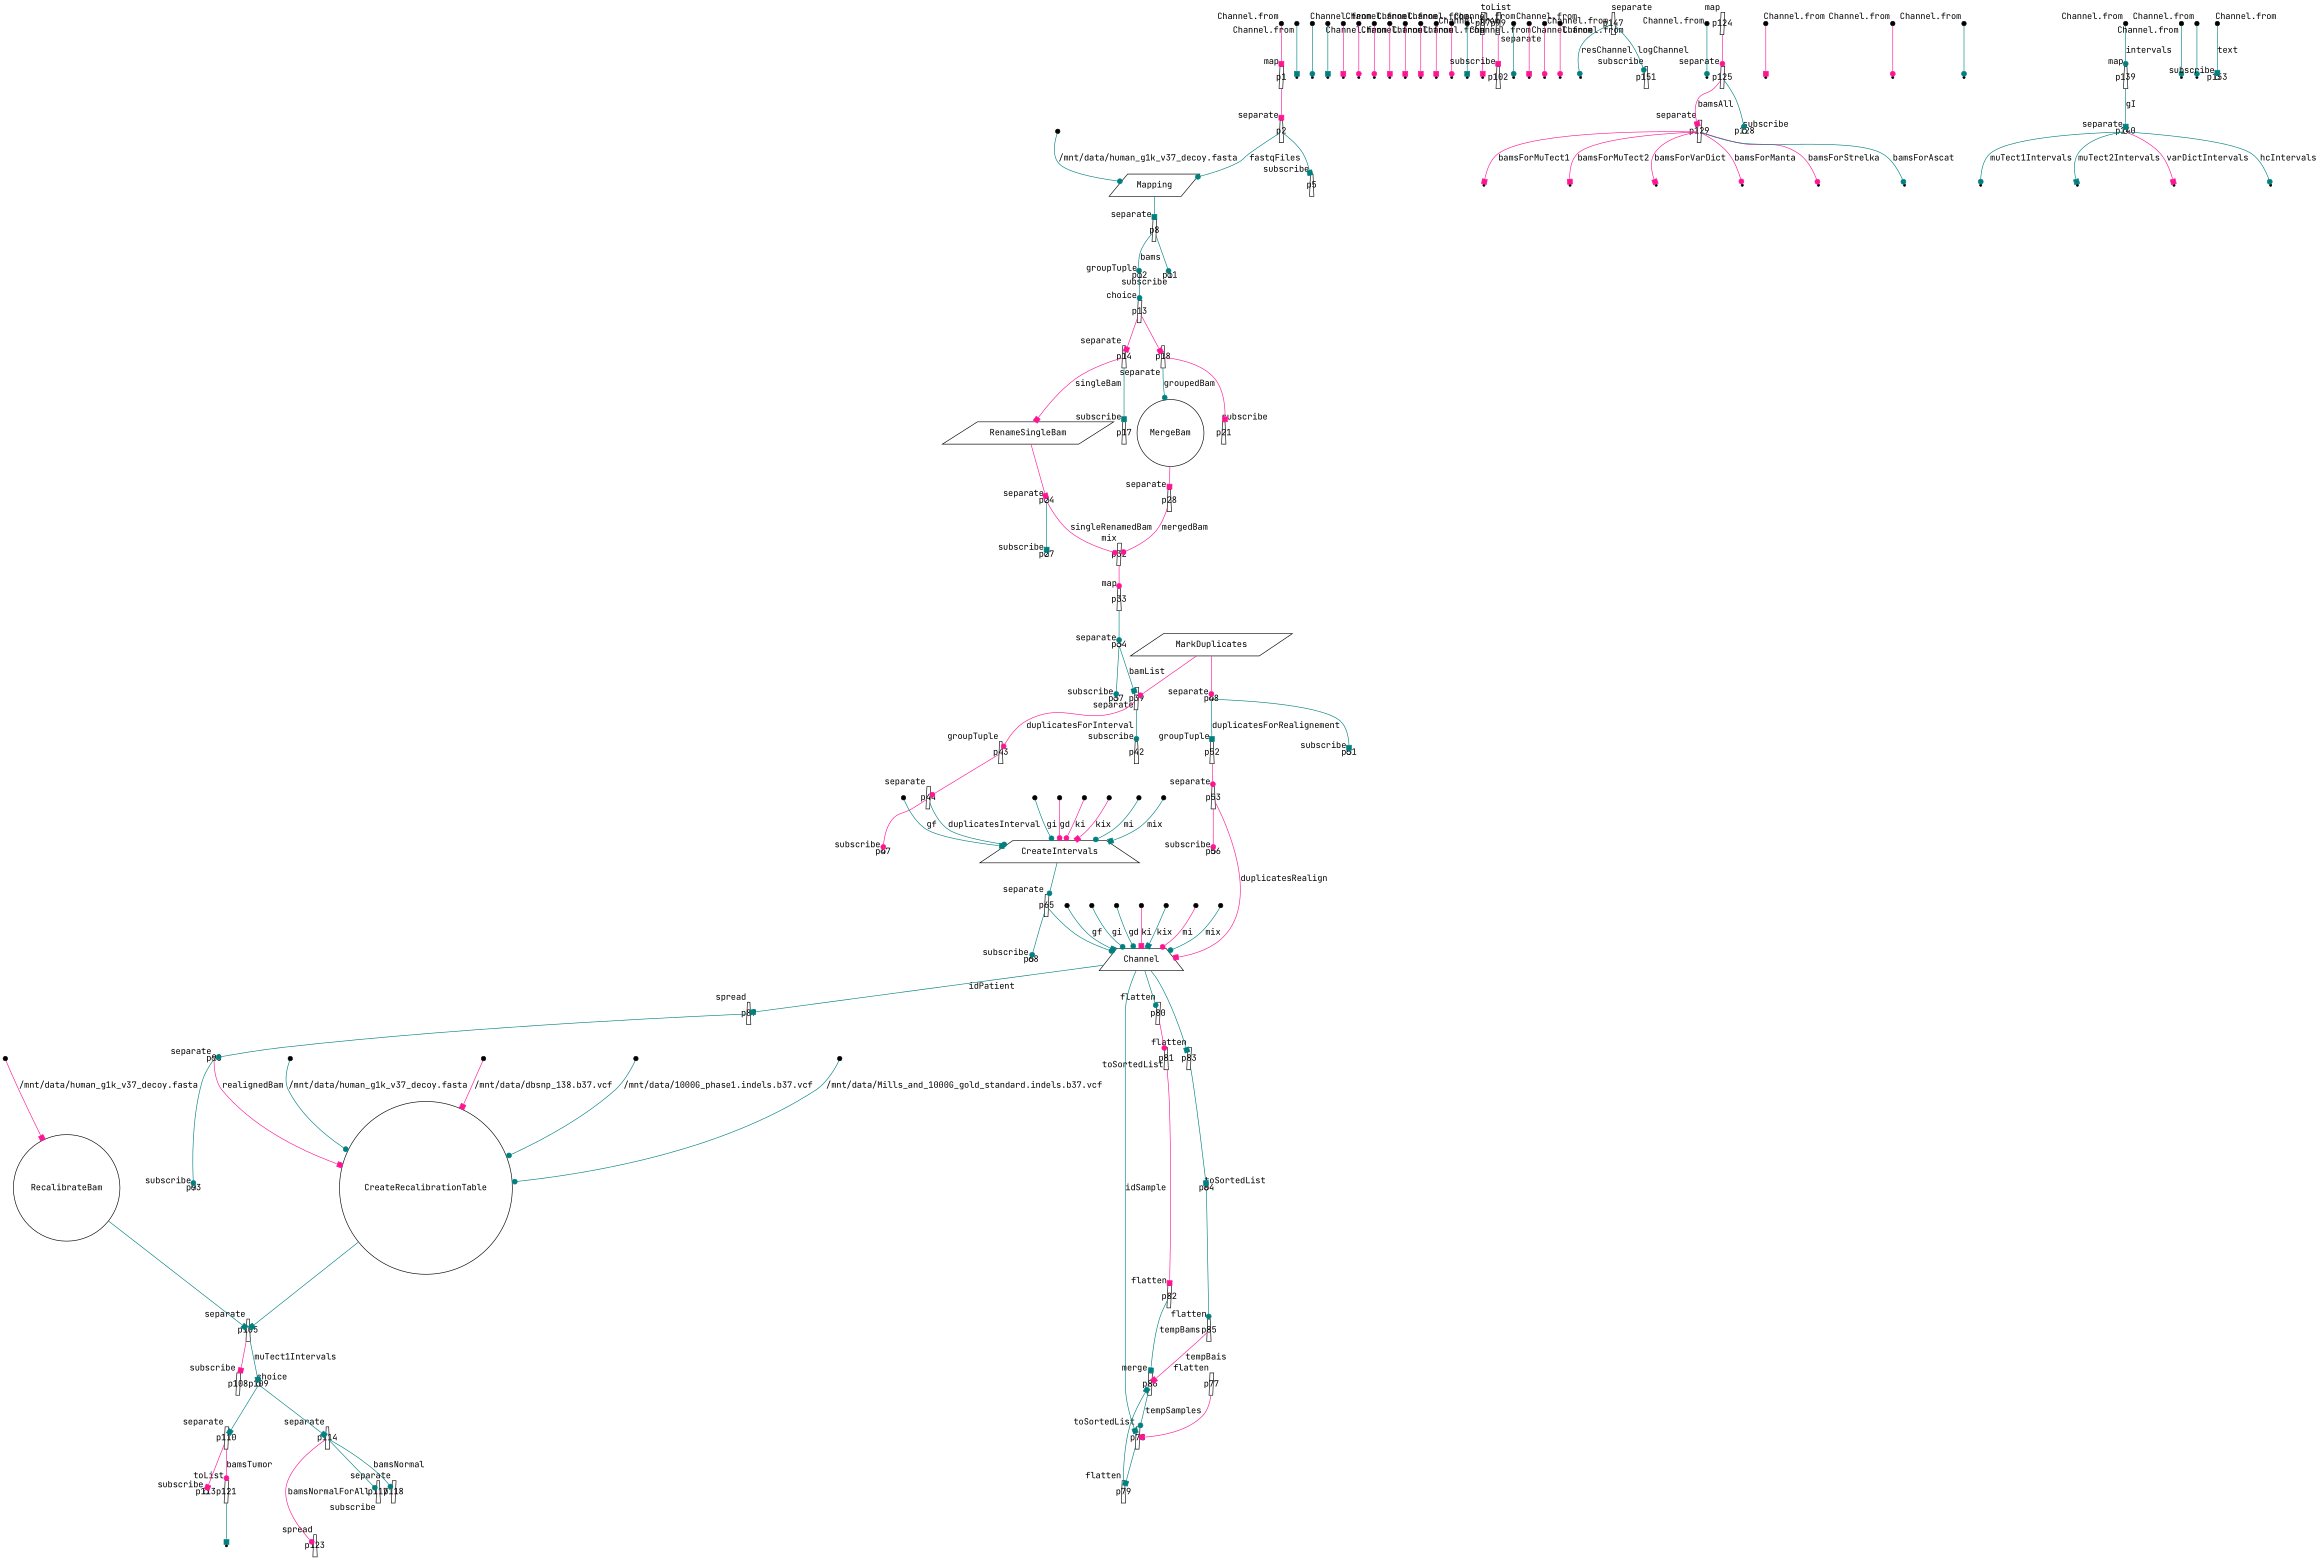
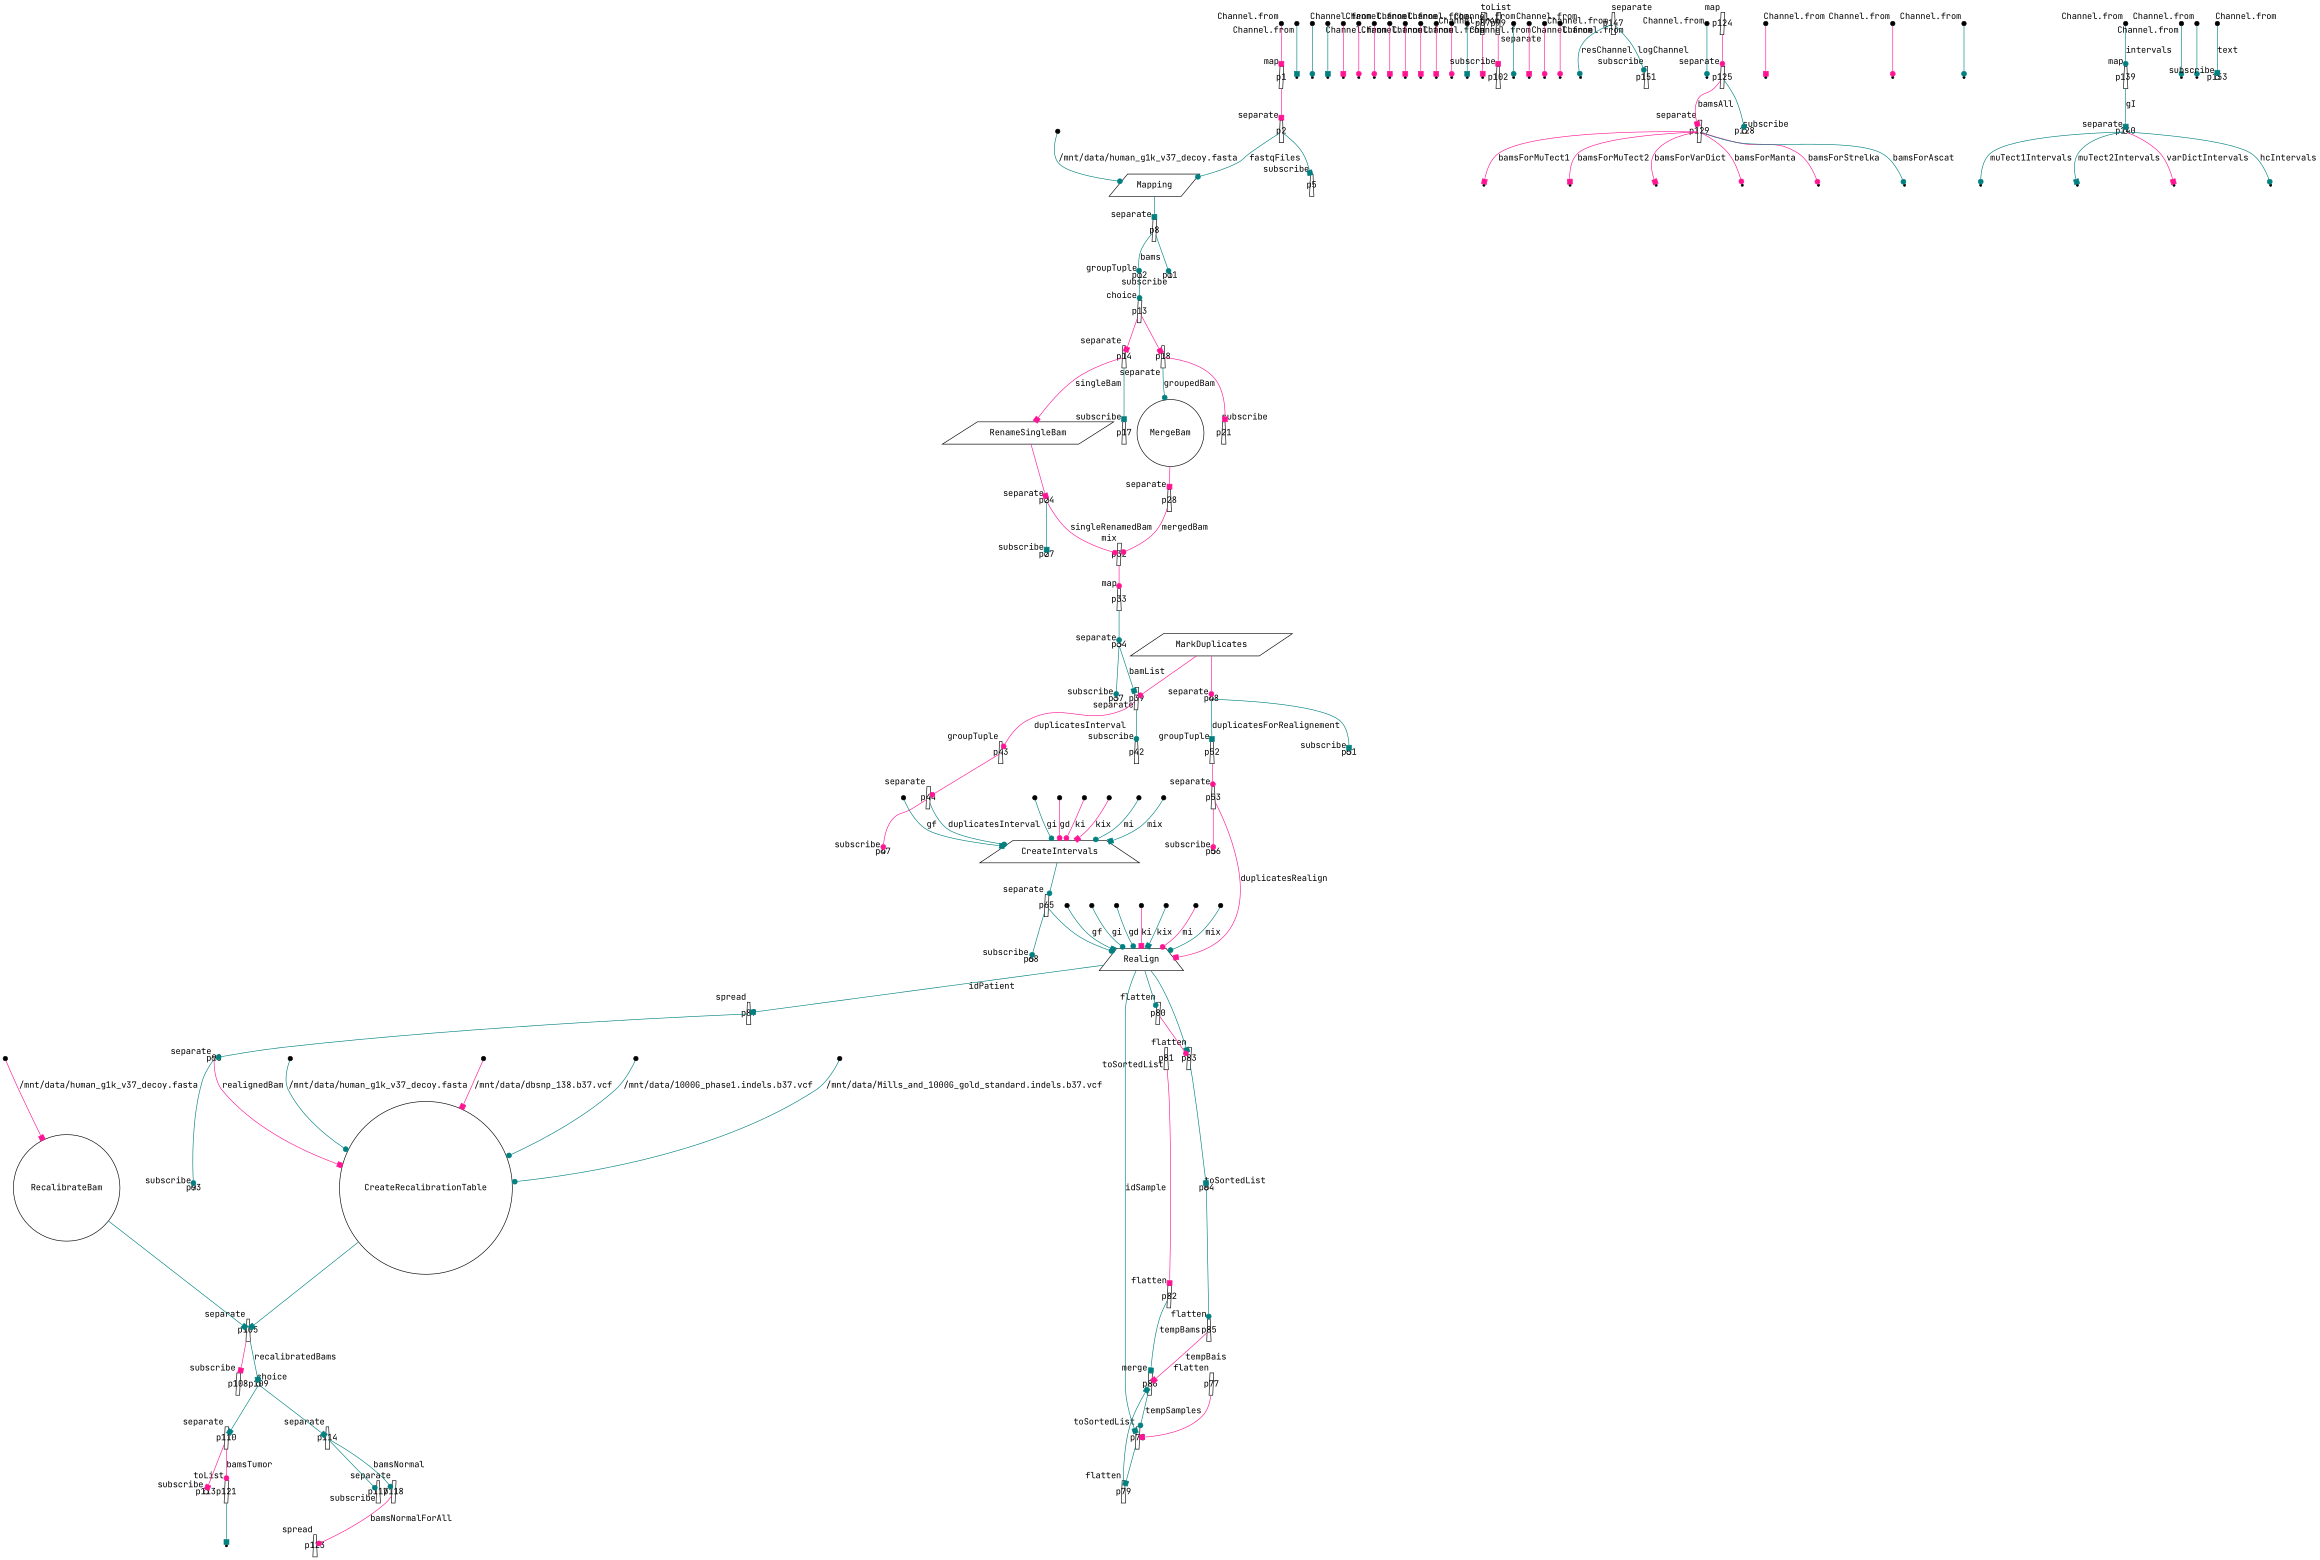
edge "p39 separate" -> "p43 groupTuple": label "duplicatesForInterval" -> "duplicatesInterval"
node "Channel": label "Channel" -> "Realign"
edge "p80 flatten" -> "p81 toSortedList": now "p80 flatten" -> "p83 flatten"
edge "p105 separate" -> "p109 choice": label "muTect1Intervals" -> "recalibratedBams"
edge "p114 separate" -> "p123 spread": now "p118 separate" -> "p123 spread"
